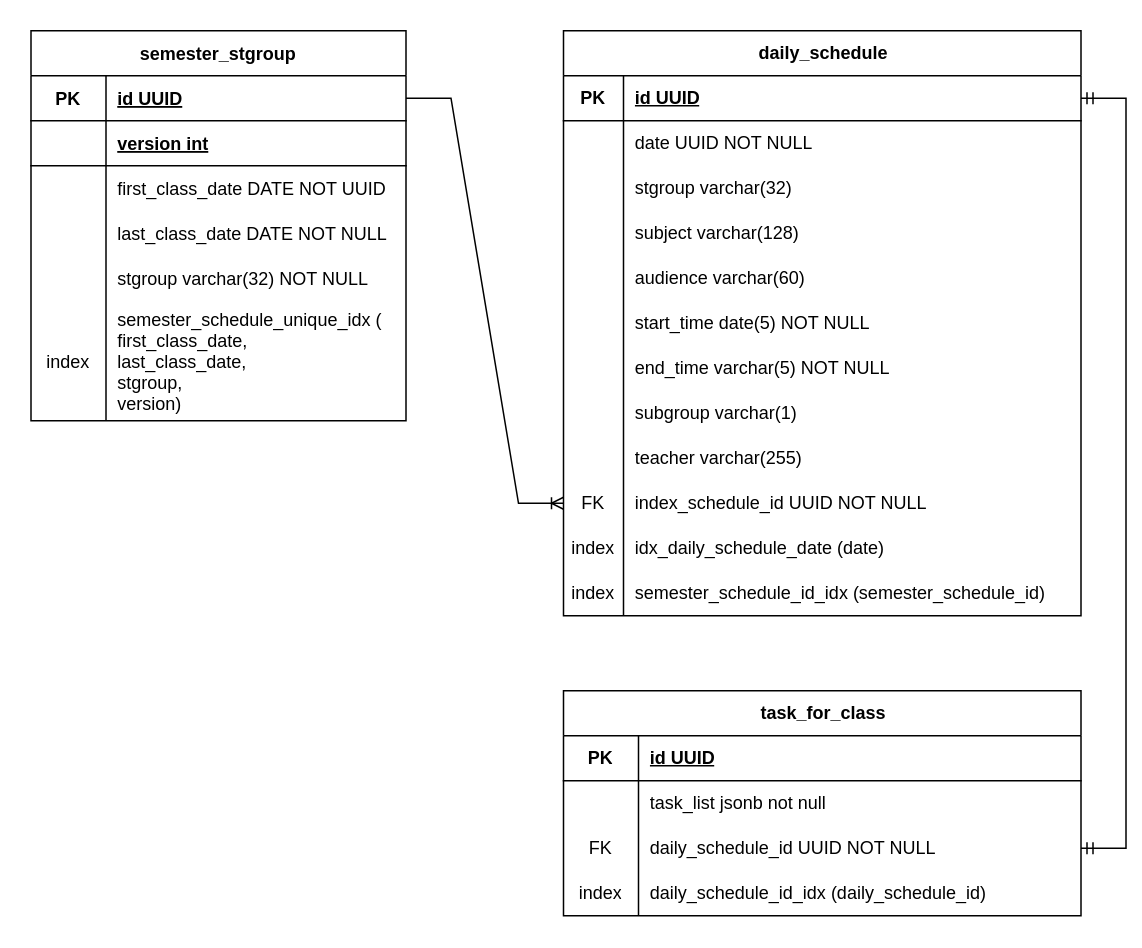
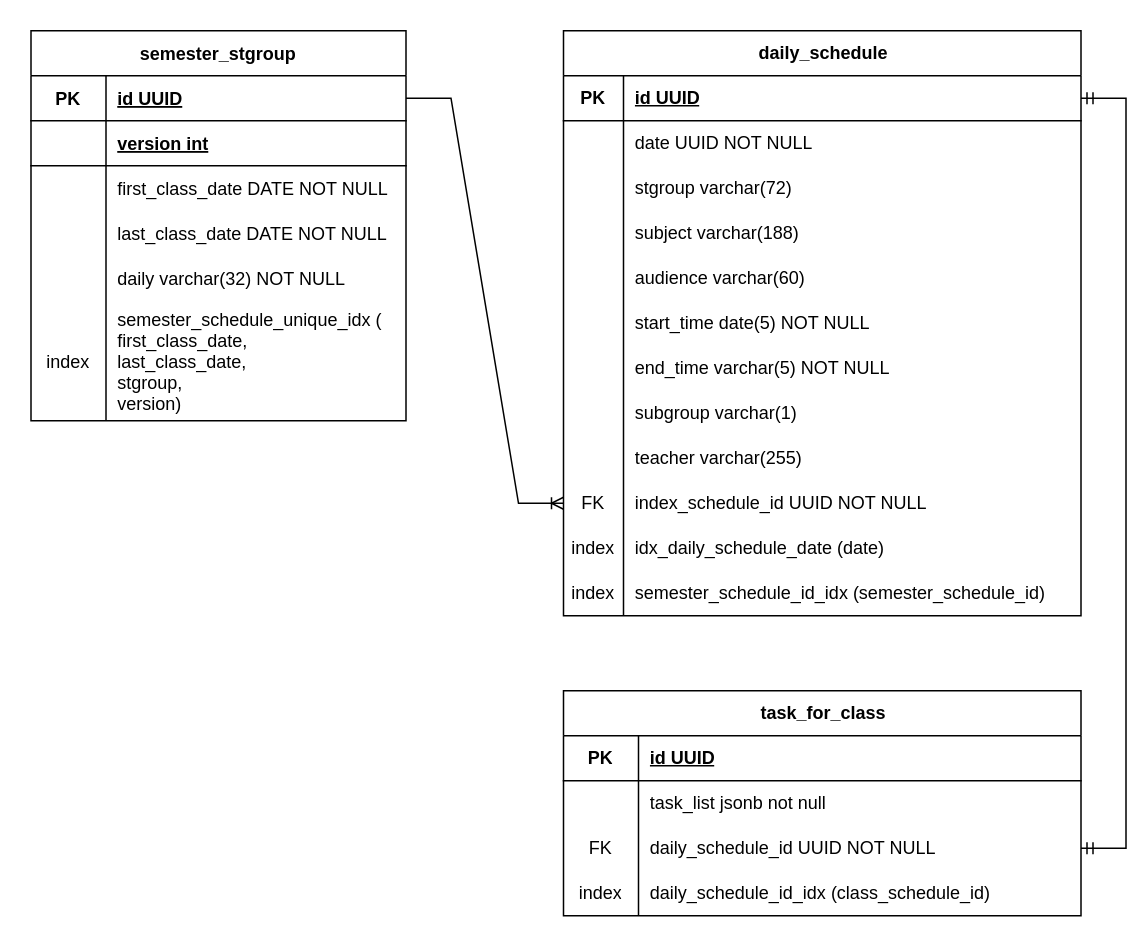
node "stgroup varchar(32)": label "stgroup varchar(32)" -> "stgroup varchar(72)"
node "first_class_date DATE NOT UUID": label "first_class_date DATE NOT UUID" -> "first_class_date DATE NOT NULL"
node "subject varchar(128)": label "subject varchar(128)" -> "subject varchar(188)"
node "stgroup varchar(32) NOT NULL": label "stgroup varchar(32) NOT NULL" -> "daily varchar(32) NOT NULL"
node "daily_schedule_id_idx (daily_schedule_id)": label "daily_schedule_id_idx (daily_schedule_id)" -> "daily_schedule_id_idx (class_schedule_id)"
